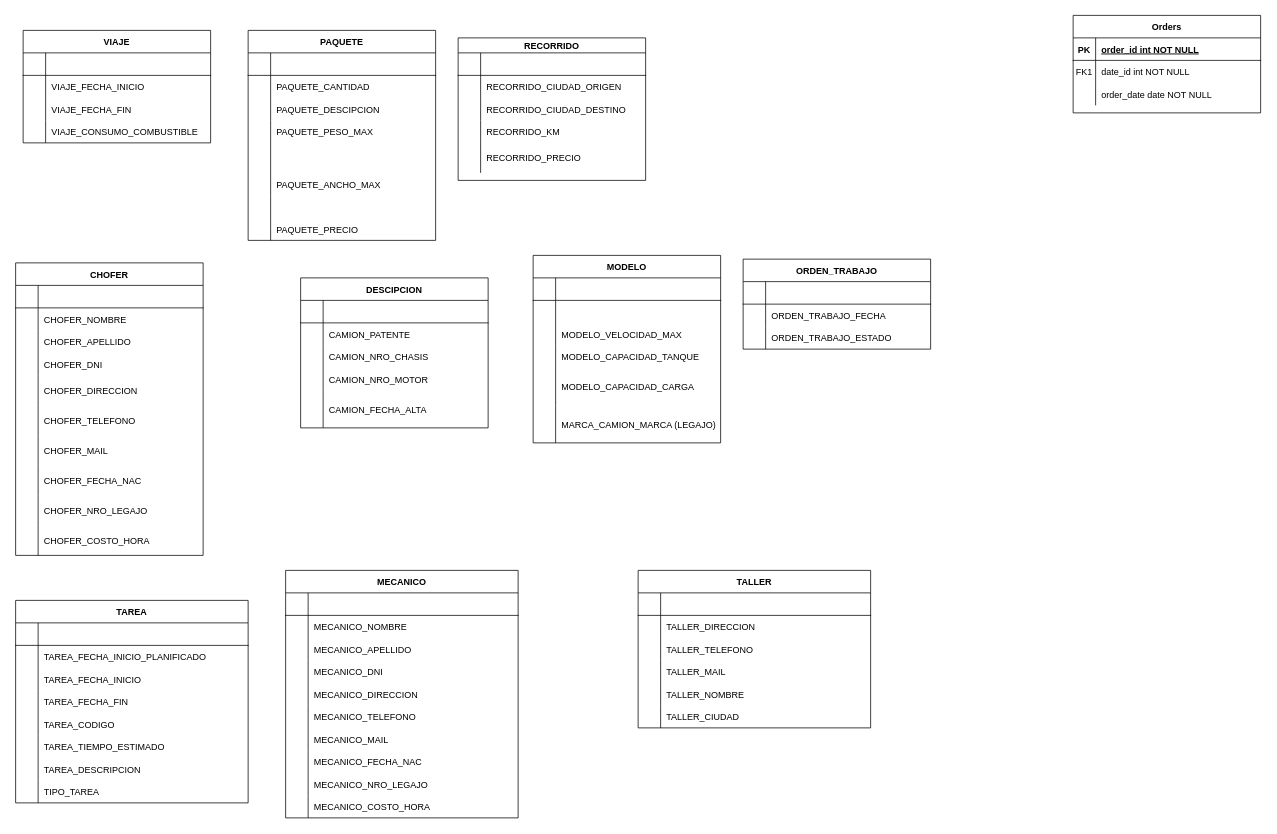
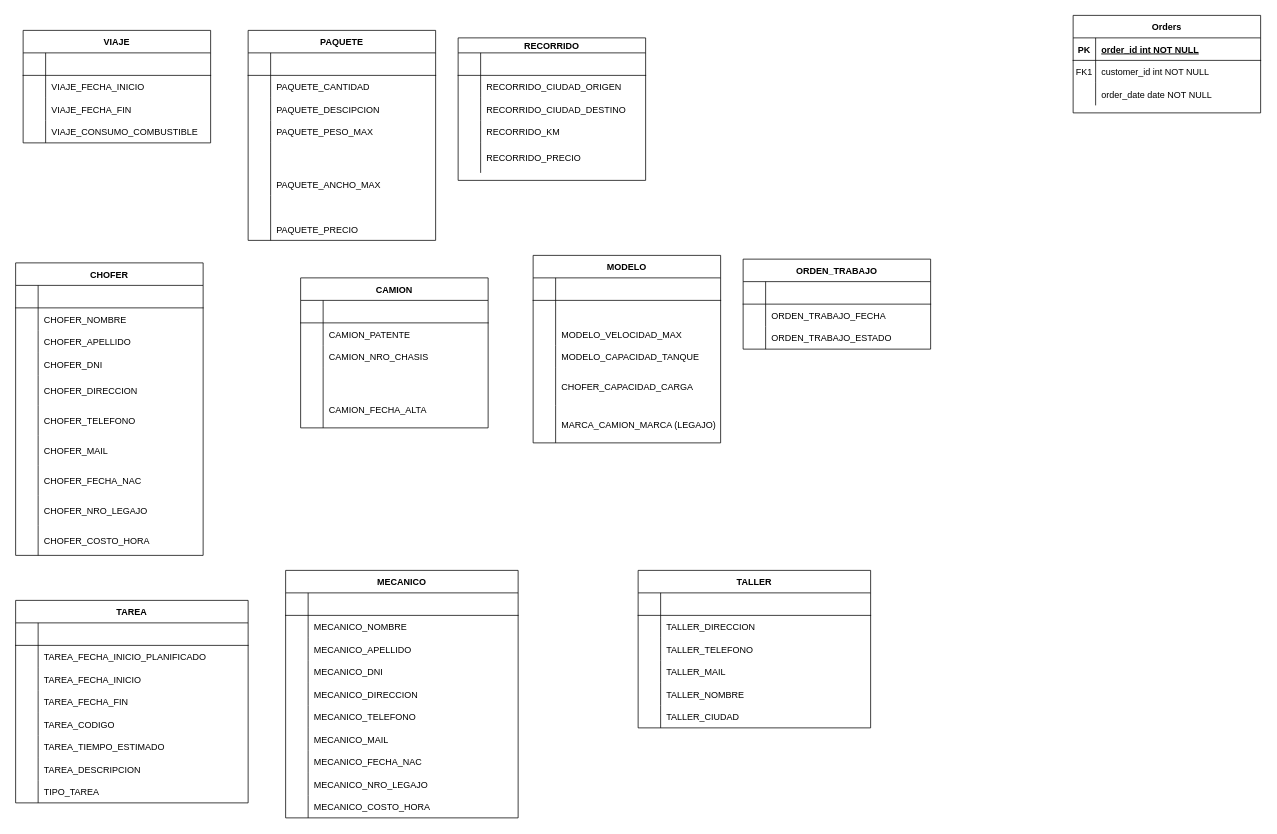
node "date_id int NOT NULL": label "date_id int NOT NULL" -> "customer_id int NOT NULL"
node "DESCIPCION": label "DESCIPCION" -> "CAMION"
node "CAMION_NRO_MOTOR": removed
node "MODELO_CAPACIDAD_CARGA": label "MODELO_CAPACIDAD_CARGA" -> "CHOFER_CAPACIDAD_CARGA"
